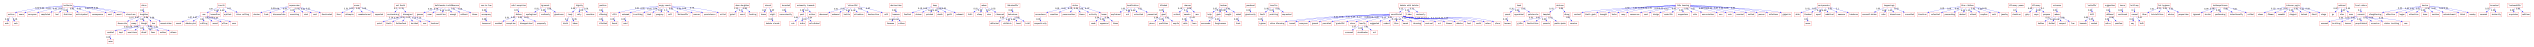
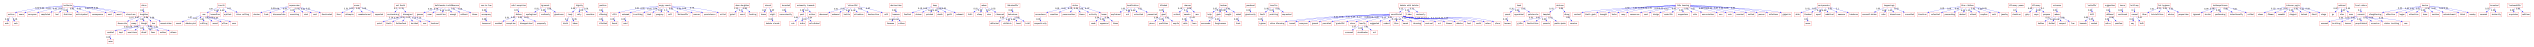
edge "use" -> "dakshayini": reversed
